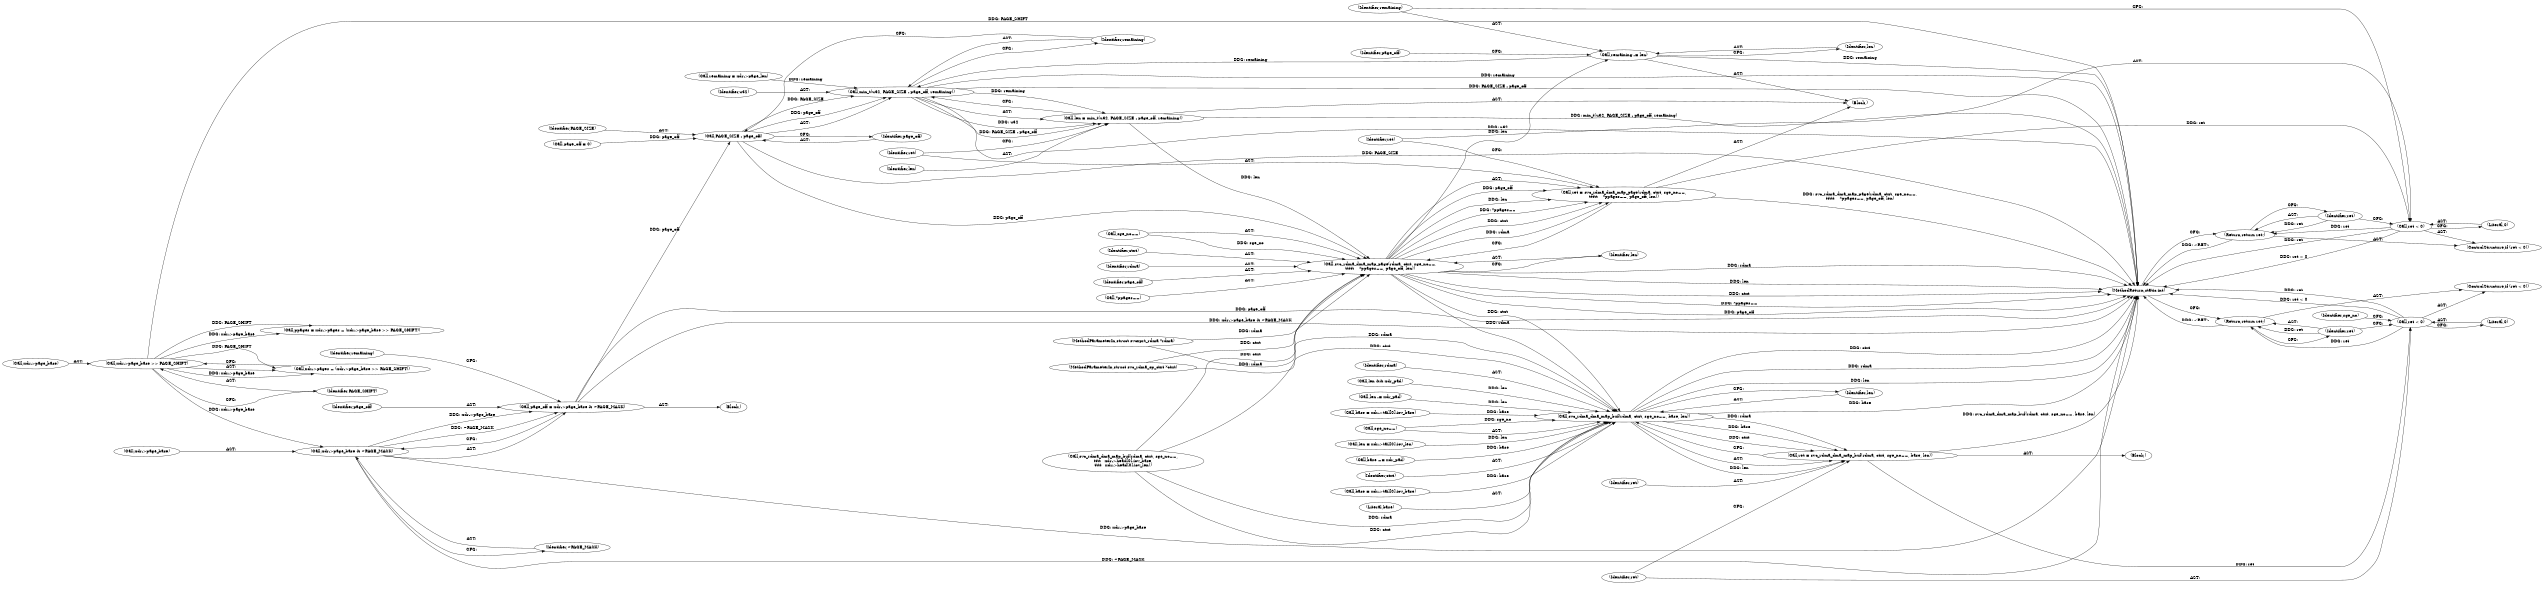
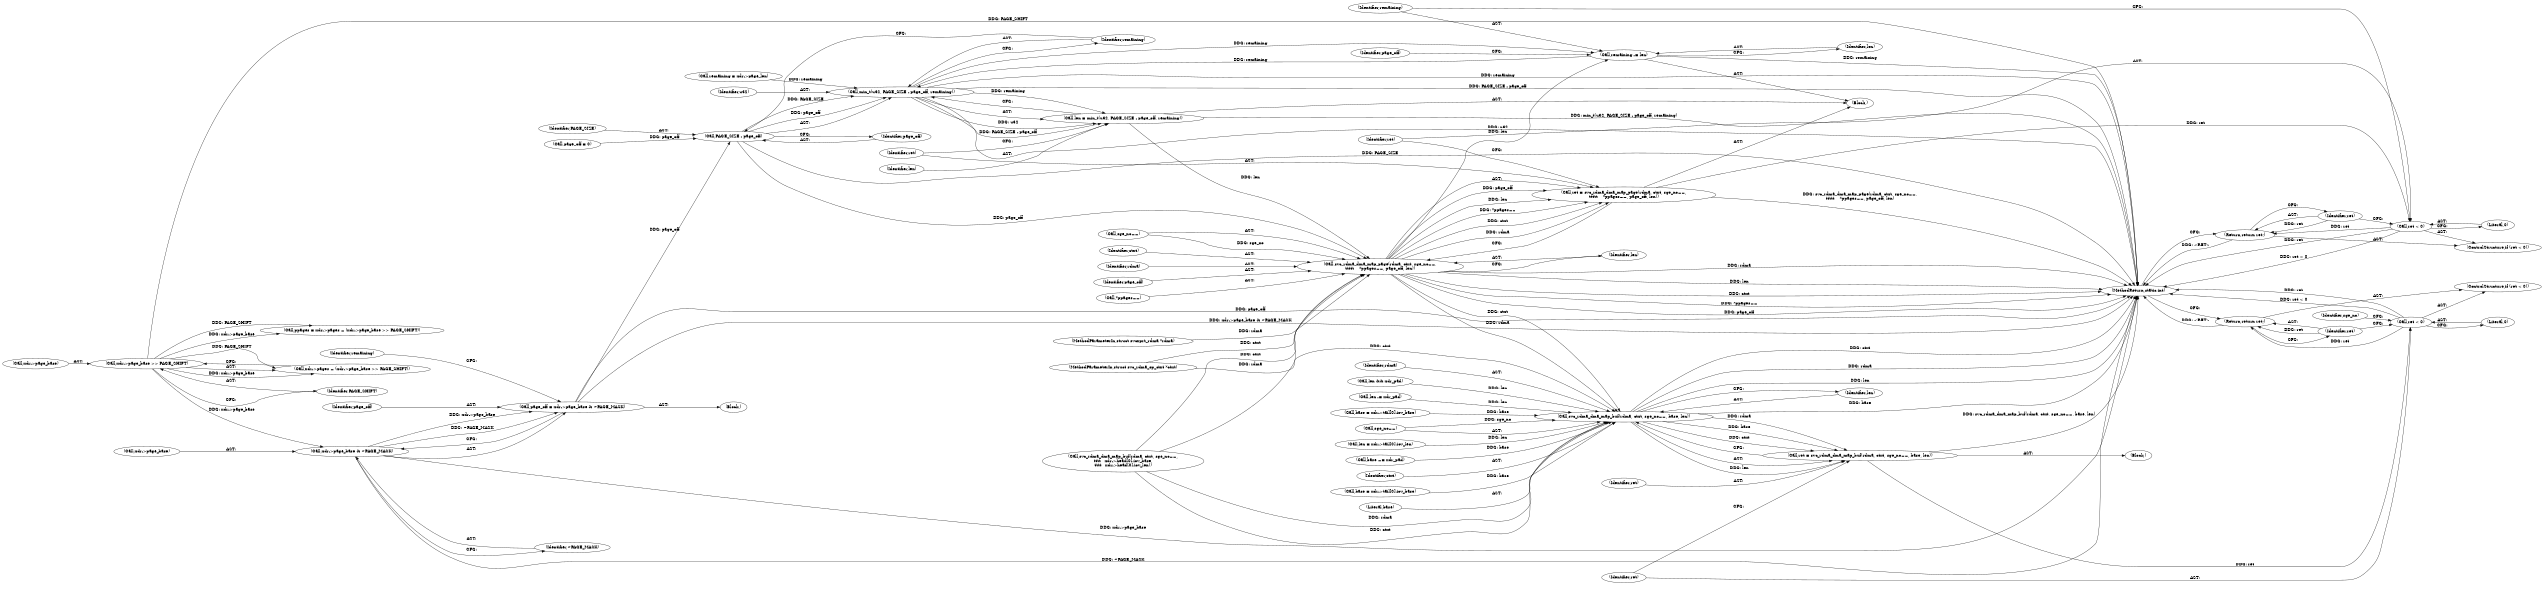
edge "(Call,min_t(u32, PAGE_SIZE - page_off, remaining))" -> "(Call,remaining -= len)": added, label "DDG: remaining"
edge "(MethodParameterIn,struct svcxprt_rdma *rdma)" -> "(Call,svc_rdma_dma_map_buf(rdma, ctxt, sge_no++, base, len))": removed, label "DDG: rdma"
